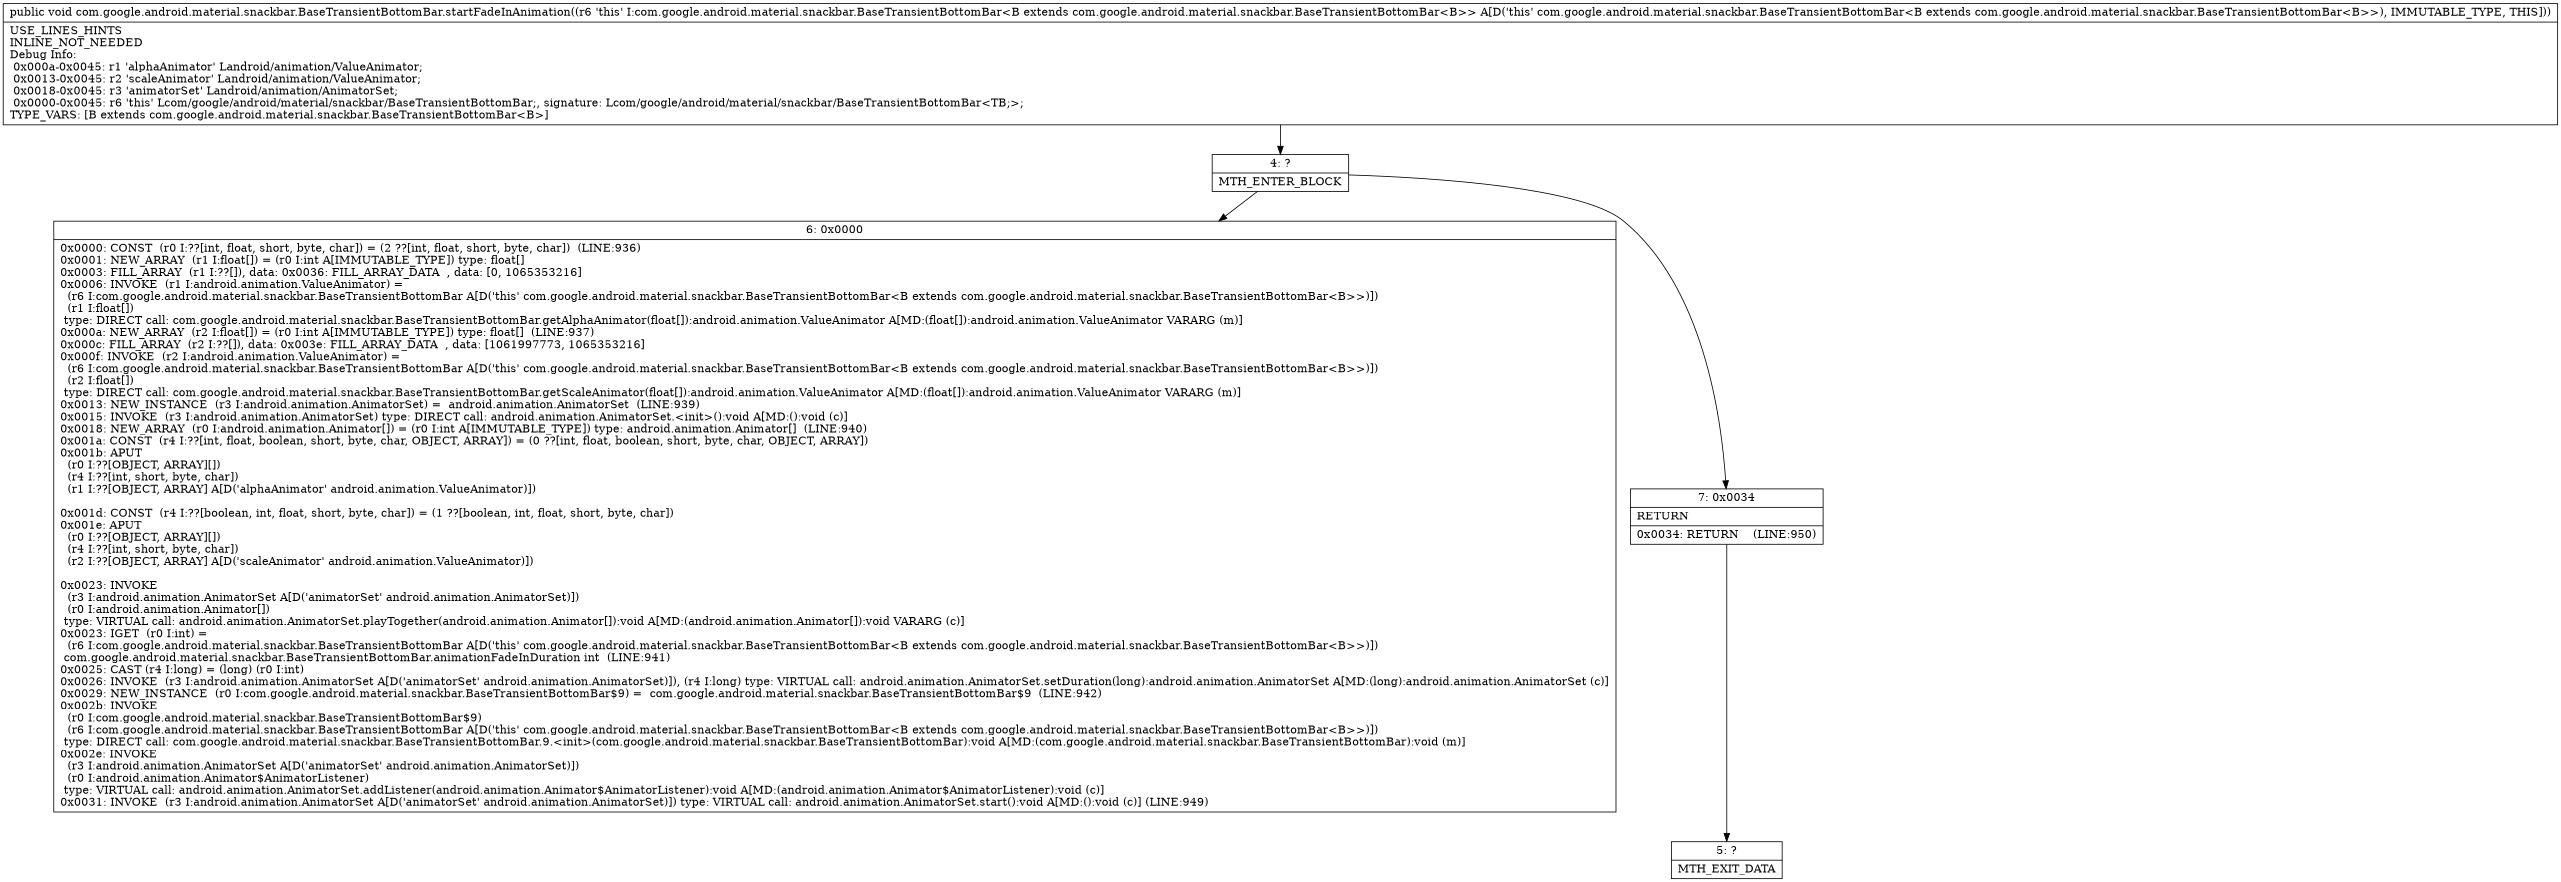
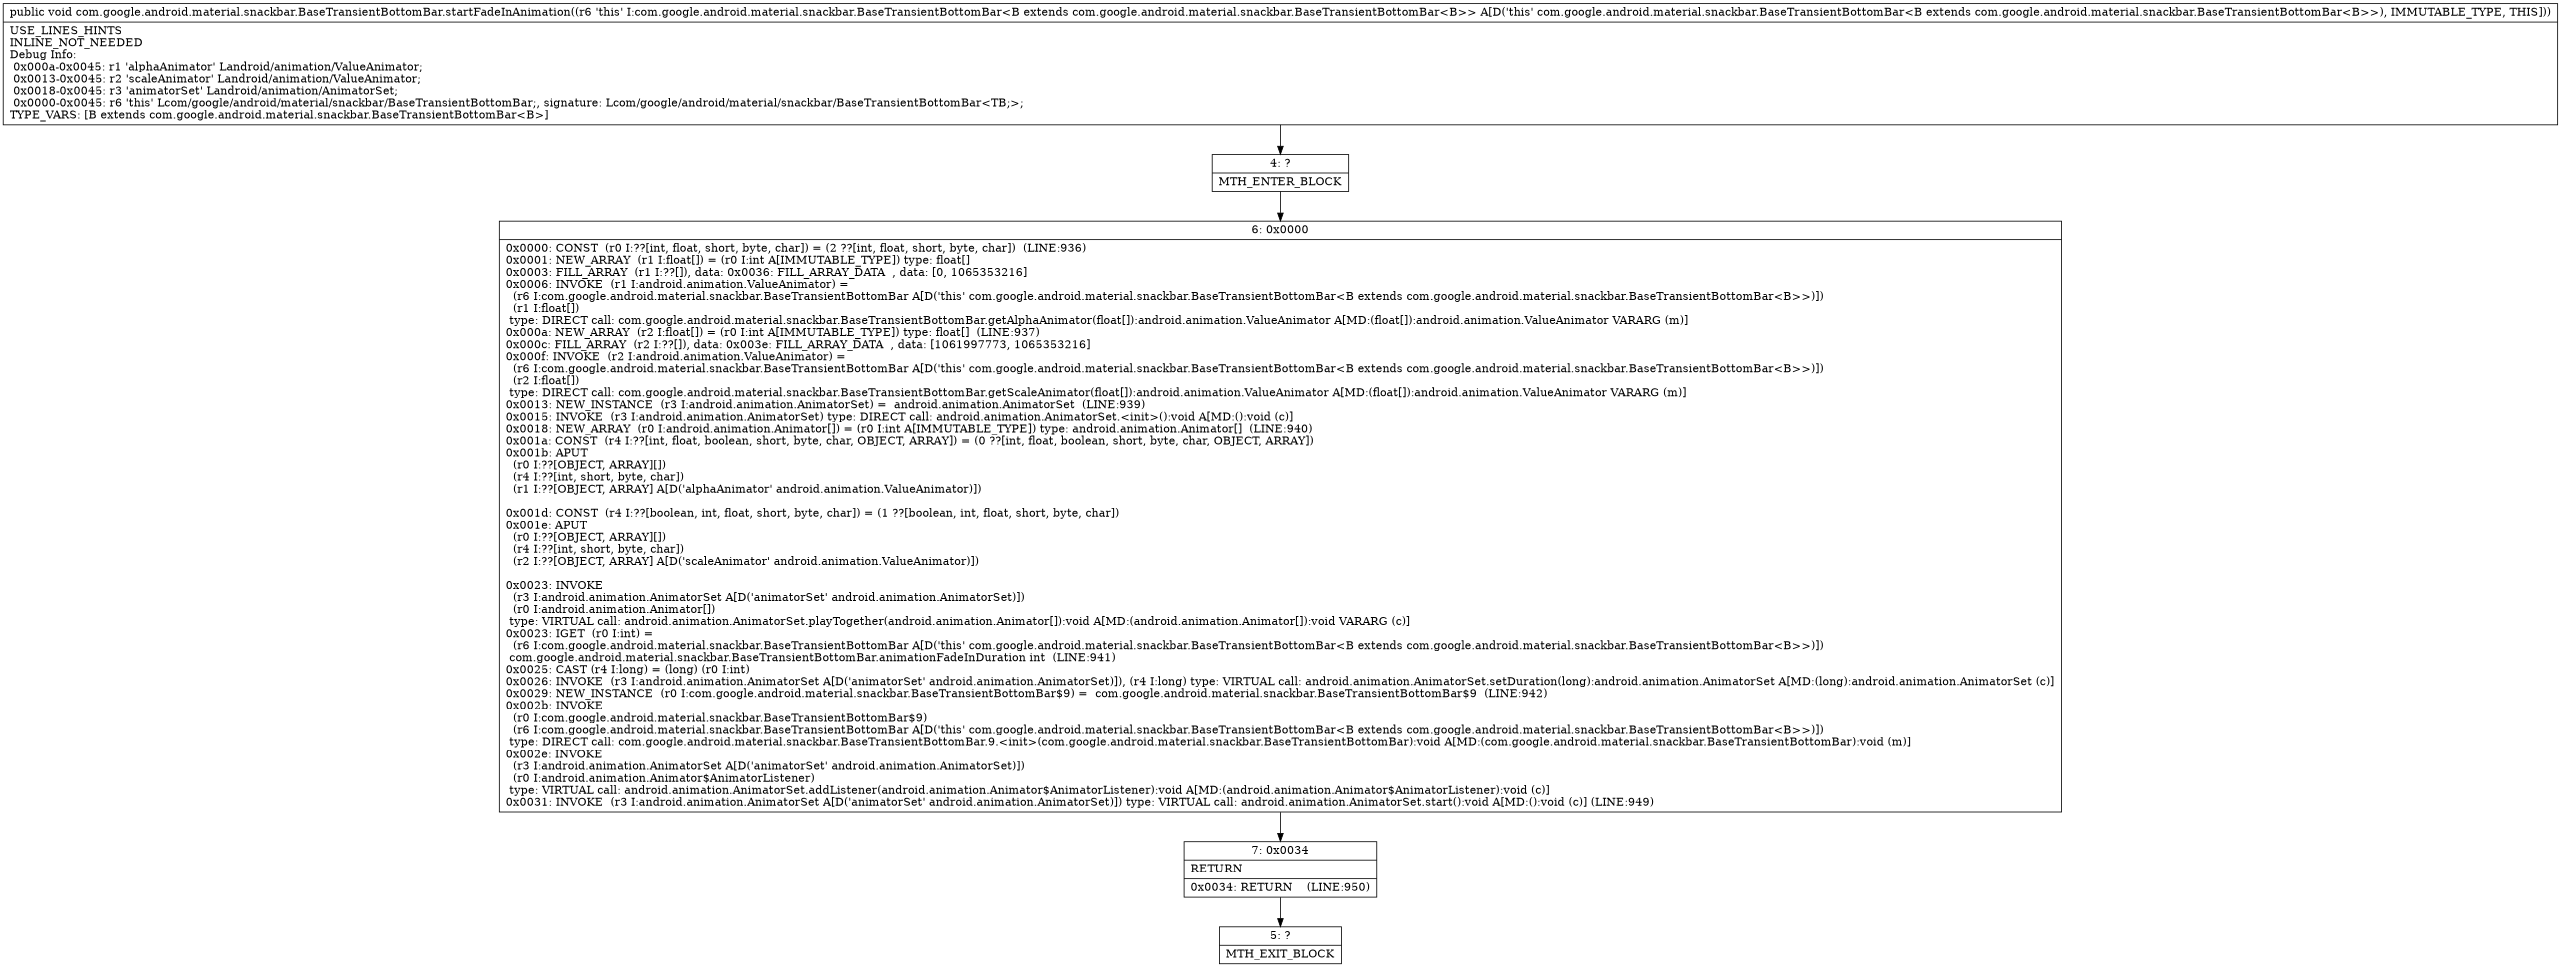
edge "4: ?" -> "7: 0x0034": now "6: 0x0000" -> "7: 0x0034"
node "5: ?": text "MTH_EXIT_DATA" -> "MTH_EXIT_BLOCK"
